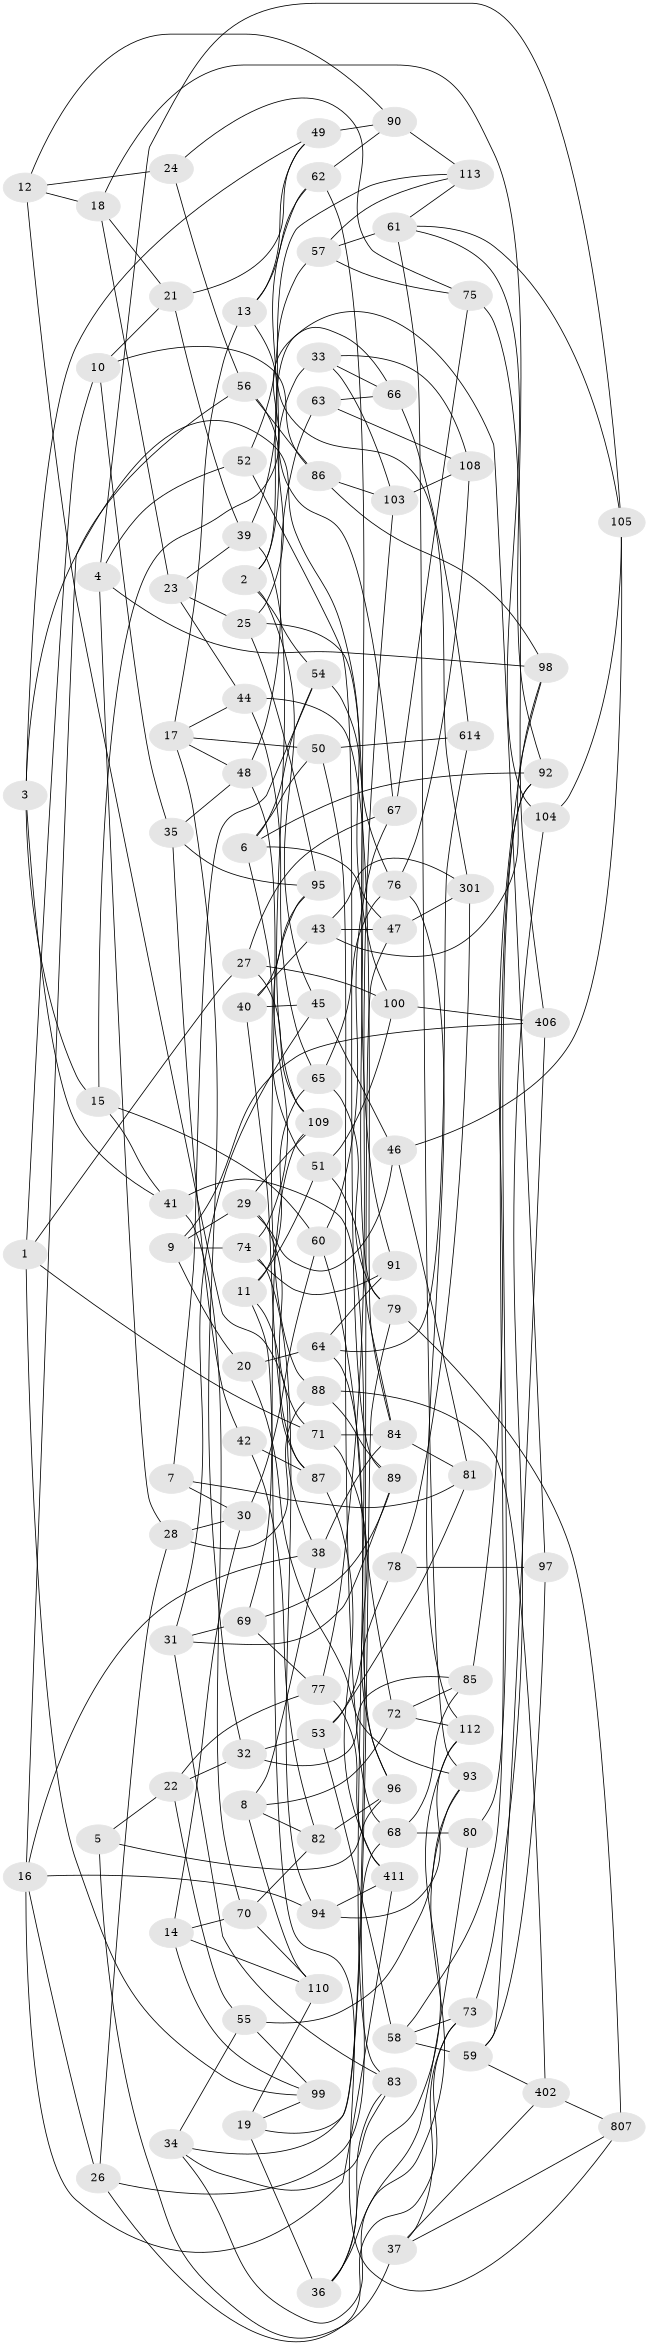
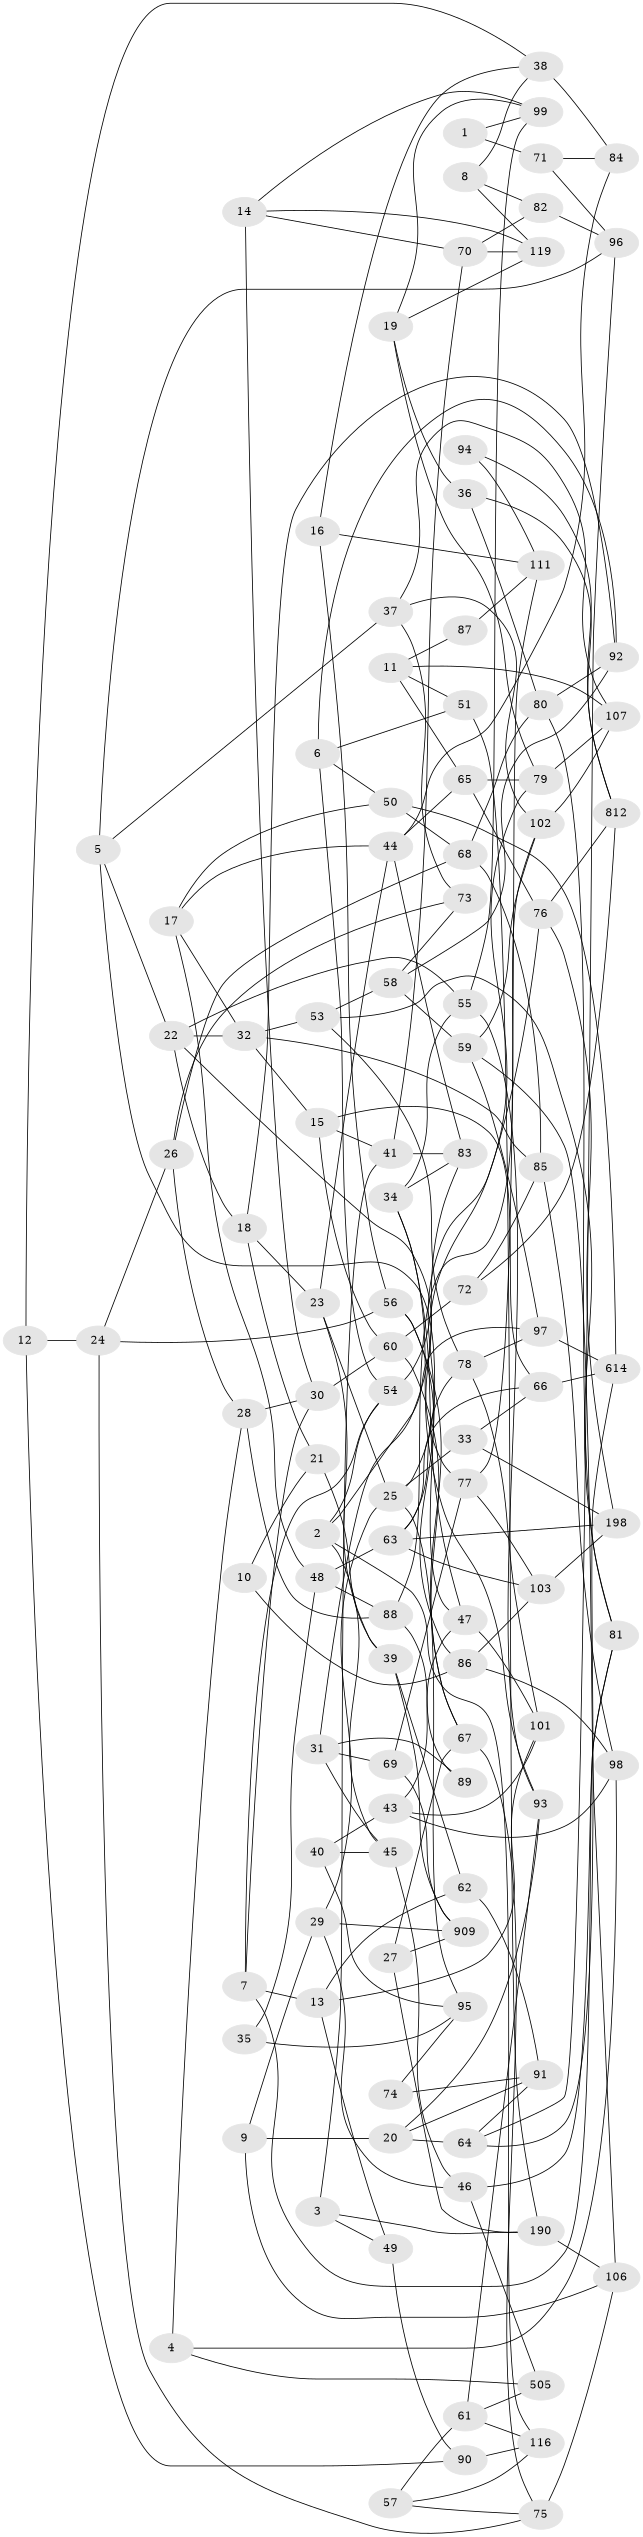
edge "90" -- "62": removed
node "113": label "113" -> "116"
edge "12" -- "18": now "22" -- "18"
edge "49" -- "21": removed
edge "33" -- "103": now "63" -- "103"
node "52": removed
node "108": label "108" -> "198"
node "105": label "105" -> "505"
edge "13" -- "17": now "13" -- "7"
edge "10" -- "35": removed
edge "10" -- "1": removed
node "104": removed
edge "6" -- "47": now "5" -- "47"
node "301": label "301" -> "101"
edge "3" -- "15": now "32" -- "15"
node "100": label "100" -> "190"
node "406": label "406" -> "106"
edge "27" -- "1": removed
node "109": label "109" -> "909"
edge "40" -- "87": removed
edge "9" -- "74": removed
edge "51" -- "84": removed
edge "29" -- "71": now "29" -- "25"
edge "97" -- "614": added
node "42": removed
edge "78" -- "63": added
edge "84" -- "81": now "80" -- "81"
edge "74" -- "94": removed
edge "89" -- "69": removed
node "112": label "112" -> "812"
edge "72" -- "8": removed
node "411": label "411" -> "111"
edge "16" -- "94": removed
node "110": label "110" -> "119"
edge "16" -- "26": now "24" -- "26"
node "402": label "402" -> "102"
edge "91" -- "20": added
node "807": label "807" -> "107"
edge "83" -- "36": now "83" -- "44"
